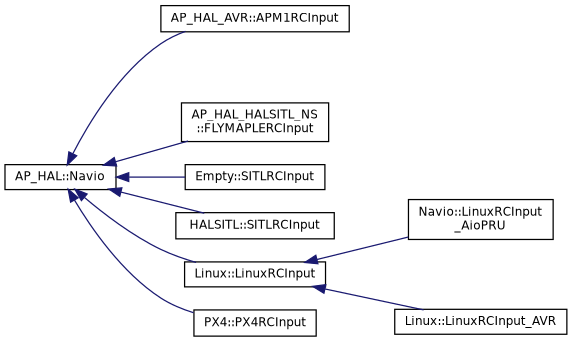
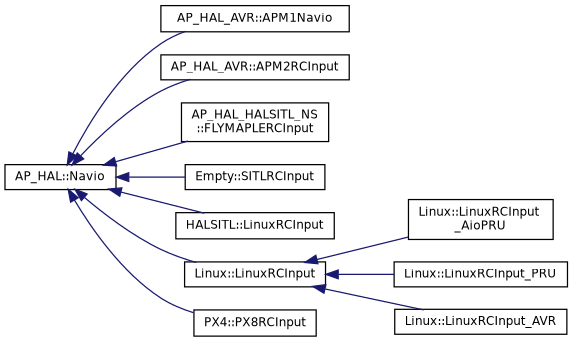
node "AP_HAL_AVR::APM1RCInput": label "AP_HAL_AVR::APM1RCInput" -> "AP_HAL_AVR::APM1Navio"
node "AP_HAL_AVR::APM2RCInput": added
node "Navio::LinuxRCInput _AioPRU": label "Navio::LinuxRCInput _AioPRU" -> "Linux::LinuxRCInput _AioPRU"
node "HALSITL::SITLRCInput": label "HALSITL::SITLRCInput" -> "HALSITL::LinuxRCInput"
node "Linux::LinuxRCInput_PRU": added
node "PX4::PX4RCInput": label "PX4::PX4RCInput" -> "PX4::PX8RCInput"
